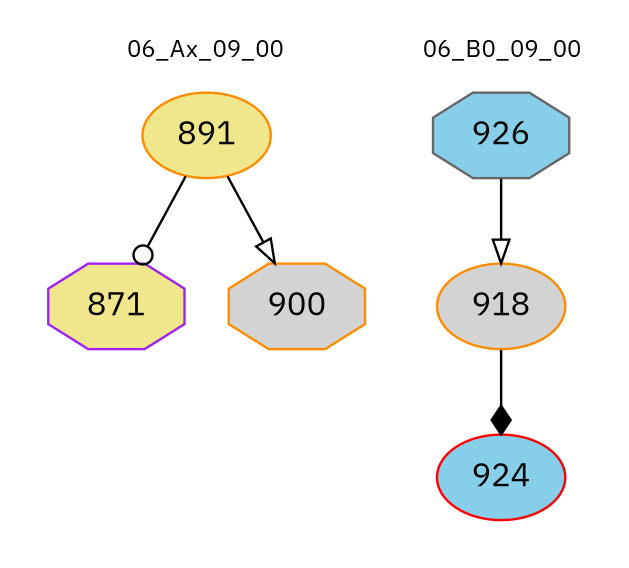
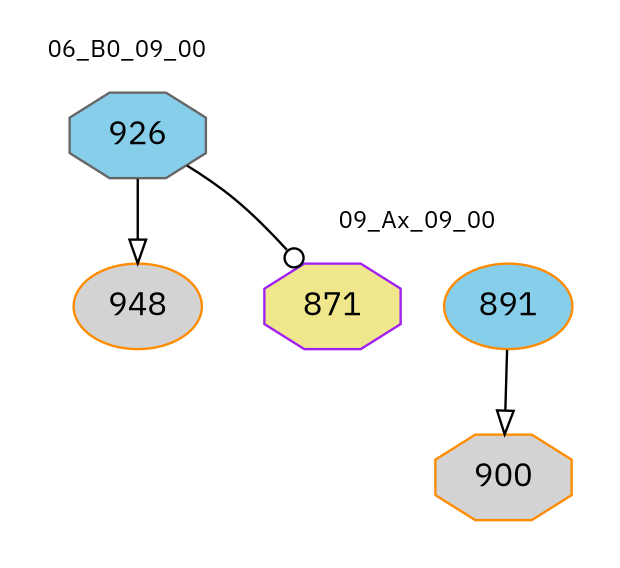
cluster "06_Ax_09_00": label "06_Ax_09_00" -> "09_Ax_09_00"
node "891": fillcolor khaki -> skyblue
edge "891" -> "871": now "926" -> "871"
node "918": label "918" -> "948"
node "924": removed
